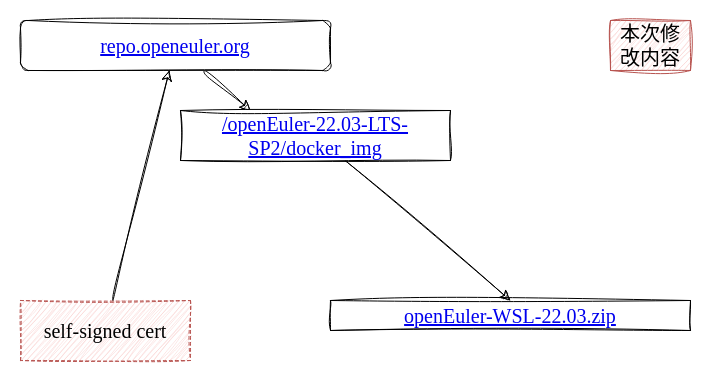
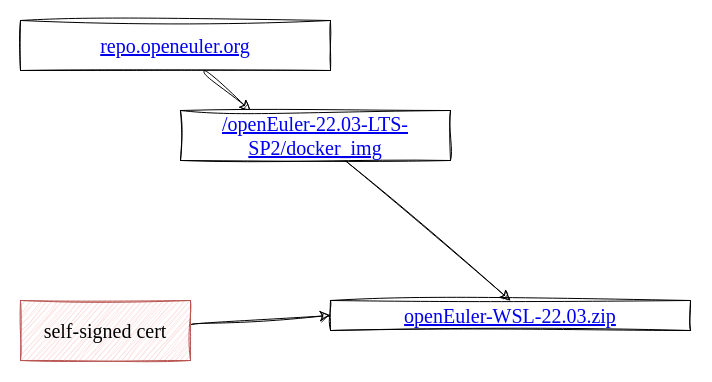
node "repo.openeuler.org": shape rounded rectangle -> rectangle
node "本次修改内容": removed
edge "self-signed cert" -> "repo.openeuler.org": now "self-signed cert" -> "openEuler-WSL-22.03.zip"
node "self-signed cert": style dashed -> solid
